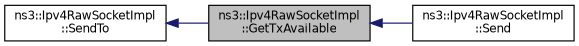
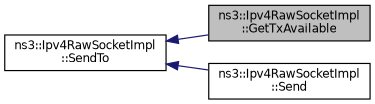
edge "ns3::Ipv4RawSocketImpl ::Send" -> "ns3::Ipv4RawSocketImpl ::GetTxAvailable": now "ns3::Ipv4RawSocketImpl ::Send" -> "ns3::Ipv4RawSocketImpl ::SendTo"
